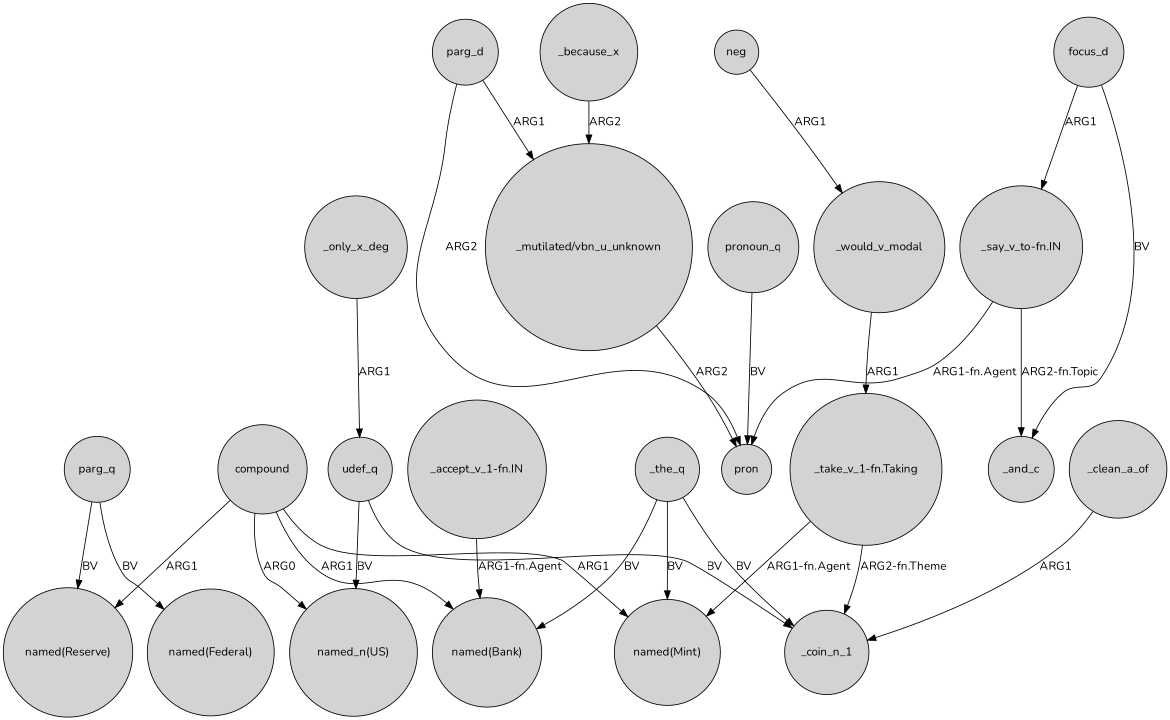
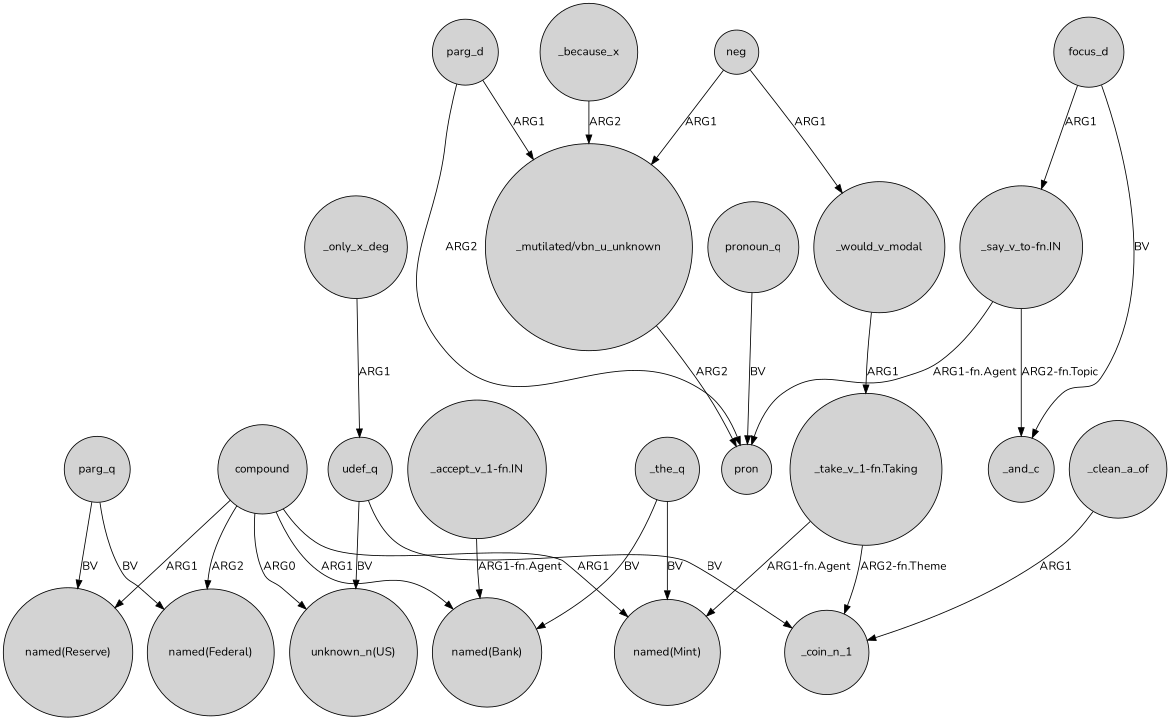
edge "neg" -> "_mutilated/vbn_u_unknown": added, label "ARG1"
edge "compound" -> "named(Federal)": added, label "ARG2"
edge "_the_q" -> "_coin_n_1": removed, label "BV"
node "named_n(US)": label "named_n(US)" -> "unknown_n(US)"
